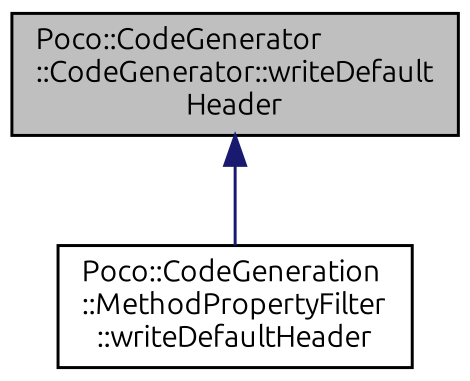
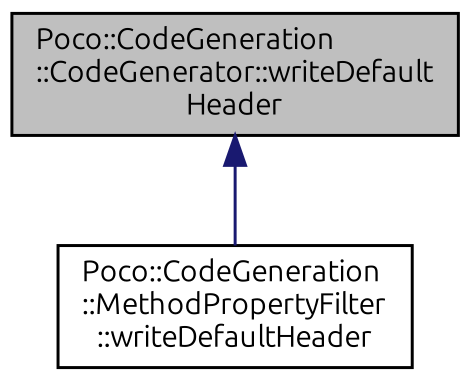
node "Poco::CodeGenerator ::CodeGenerator::writeDefault Header": label "Poco::CodeGenerator ::CodeGenerator::writeDefault Header" -> "Poco::CodeGeneration ::CodeGenerator::writeDefault Header"
